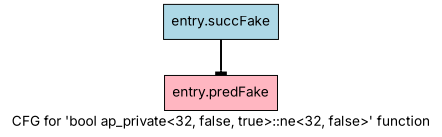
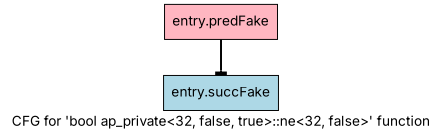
edge "entry.succFake" -> "entry.predFake": reversed
